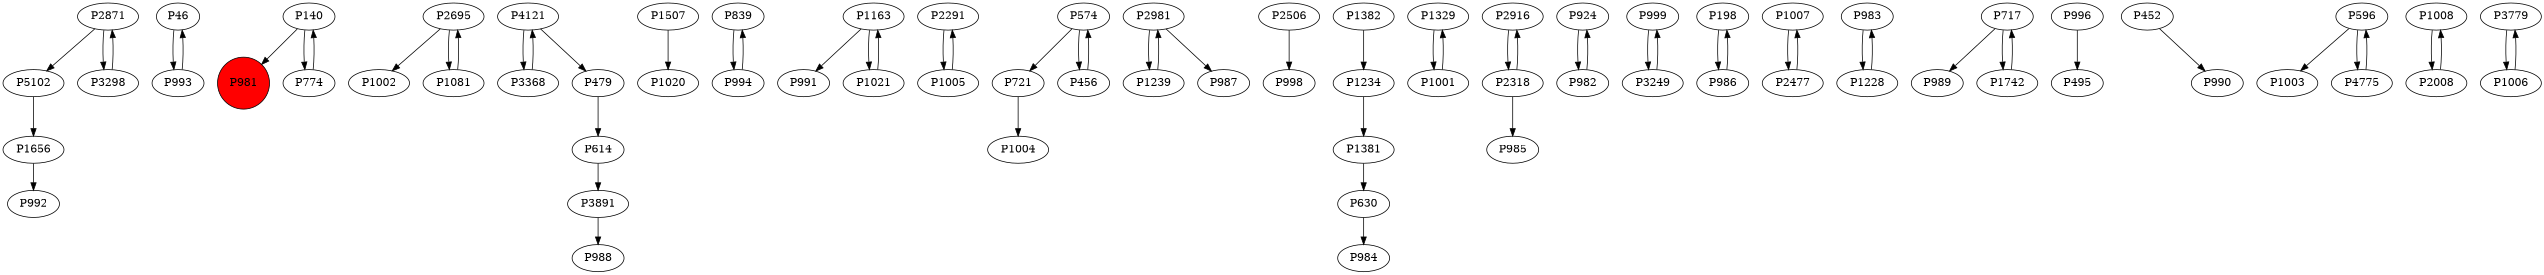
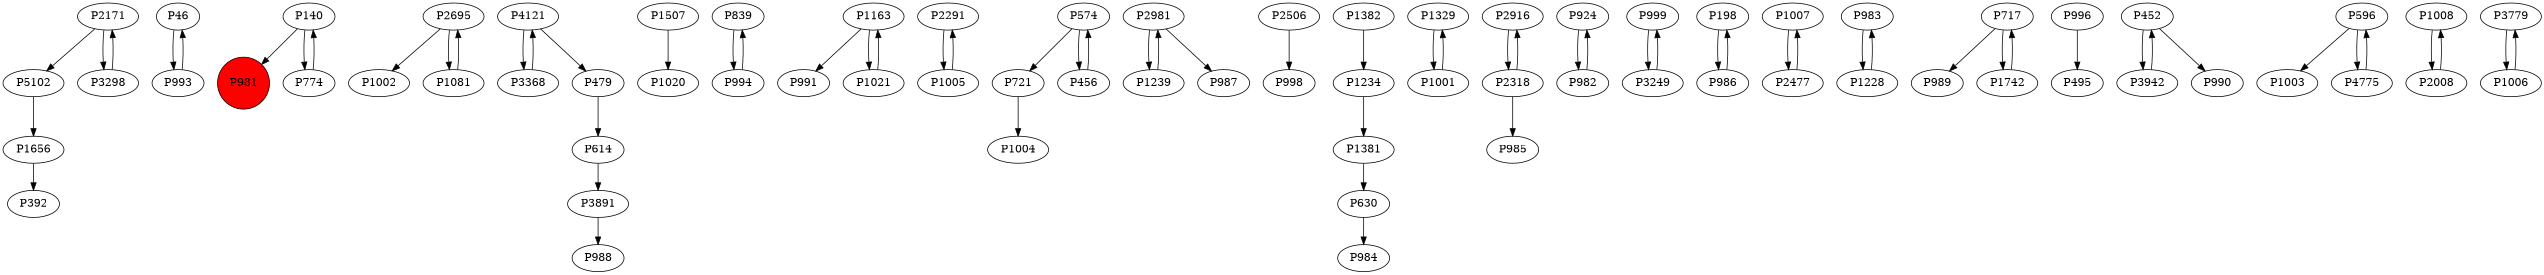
node "P2871": label "P2871" -> "P2171"
node "P3942": added
node "P992": label "P992" -> "P392"
